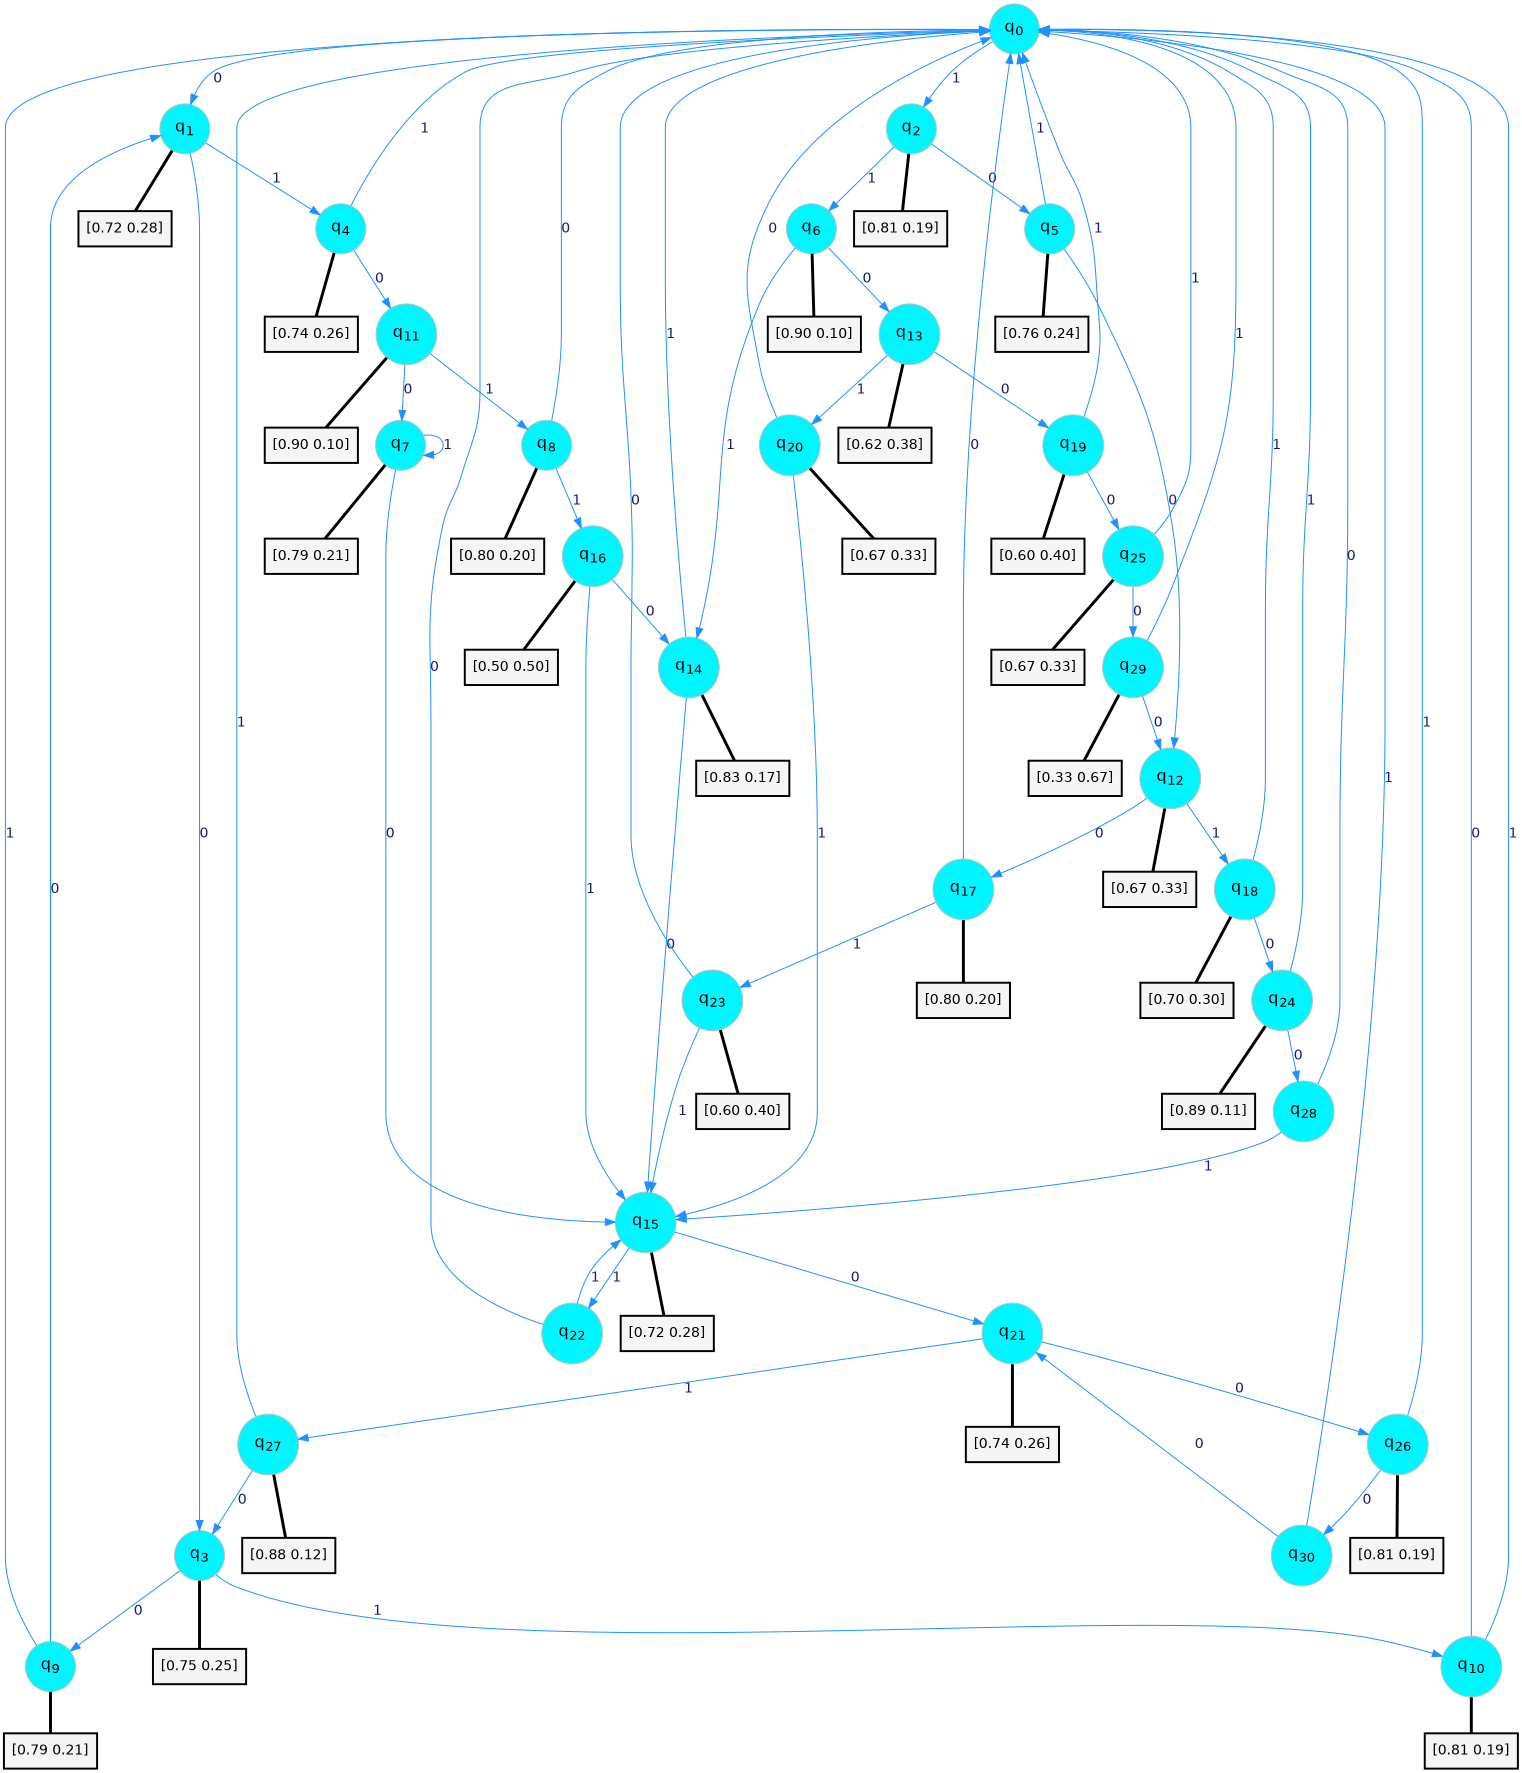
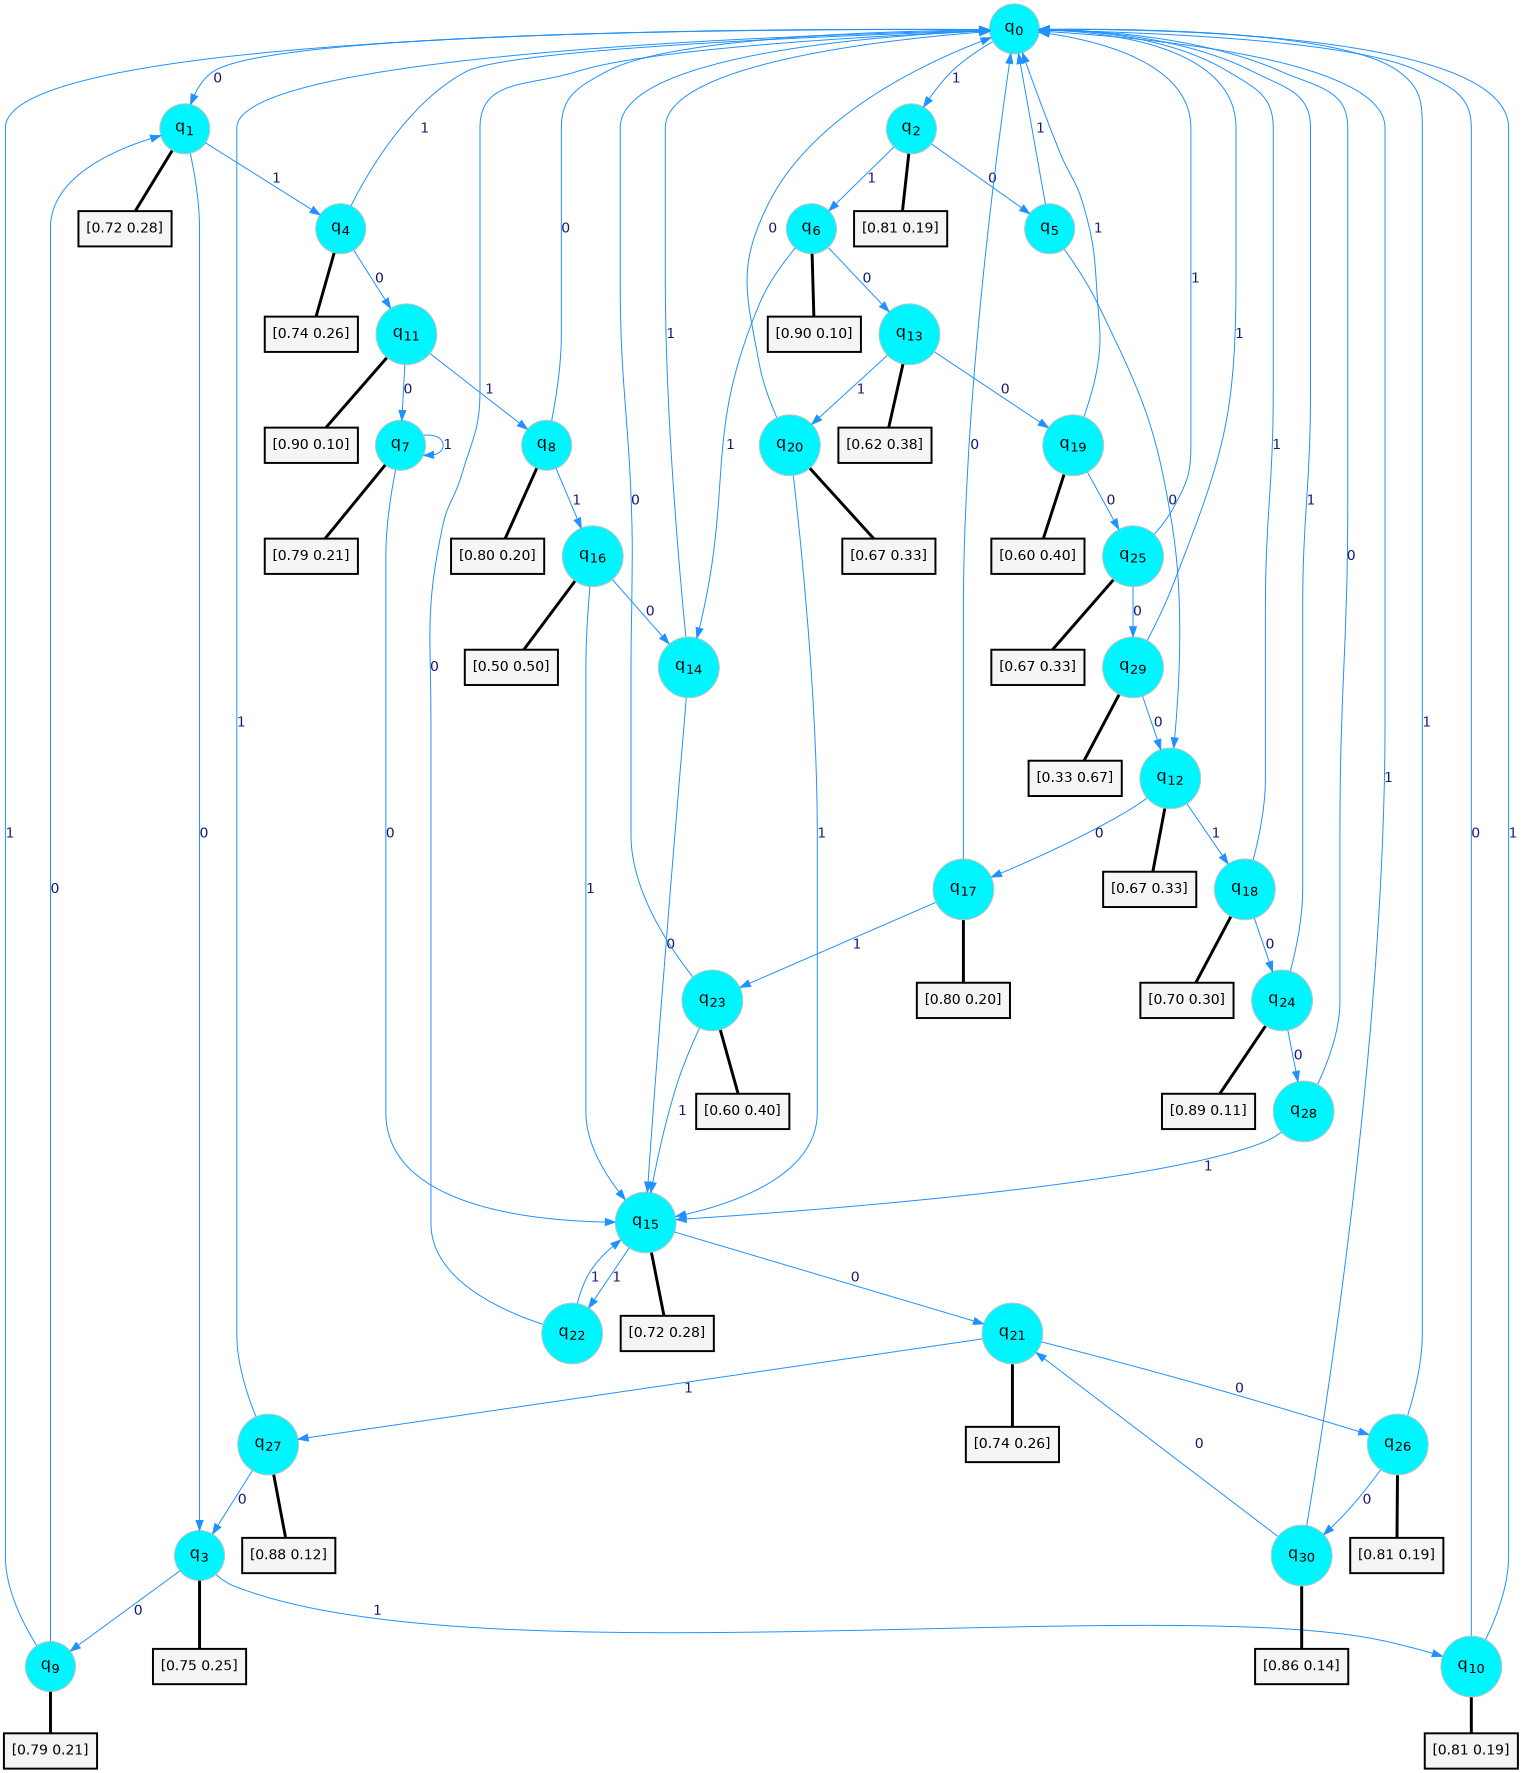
node "[0.76 0.24]": removed
node "[0.83 0.17]": removed
node "[0.86 0.14]": added
